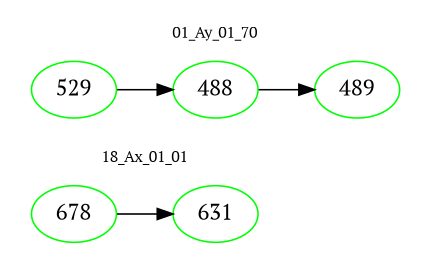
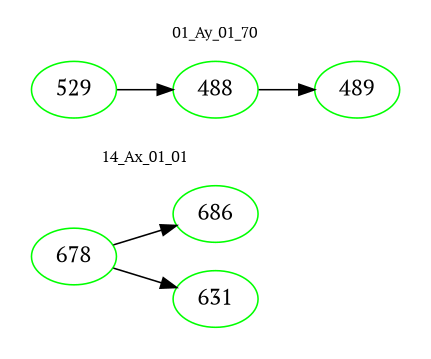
cluster "18_Ax_01_01": label "18_Ax_01_01" -> "14_Ax_01_01"
node "686": added
